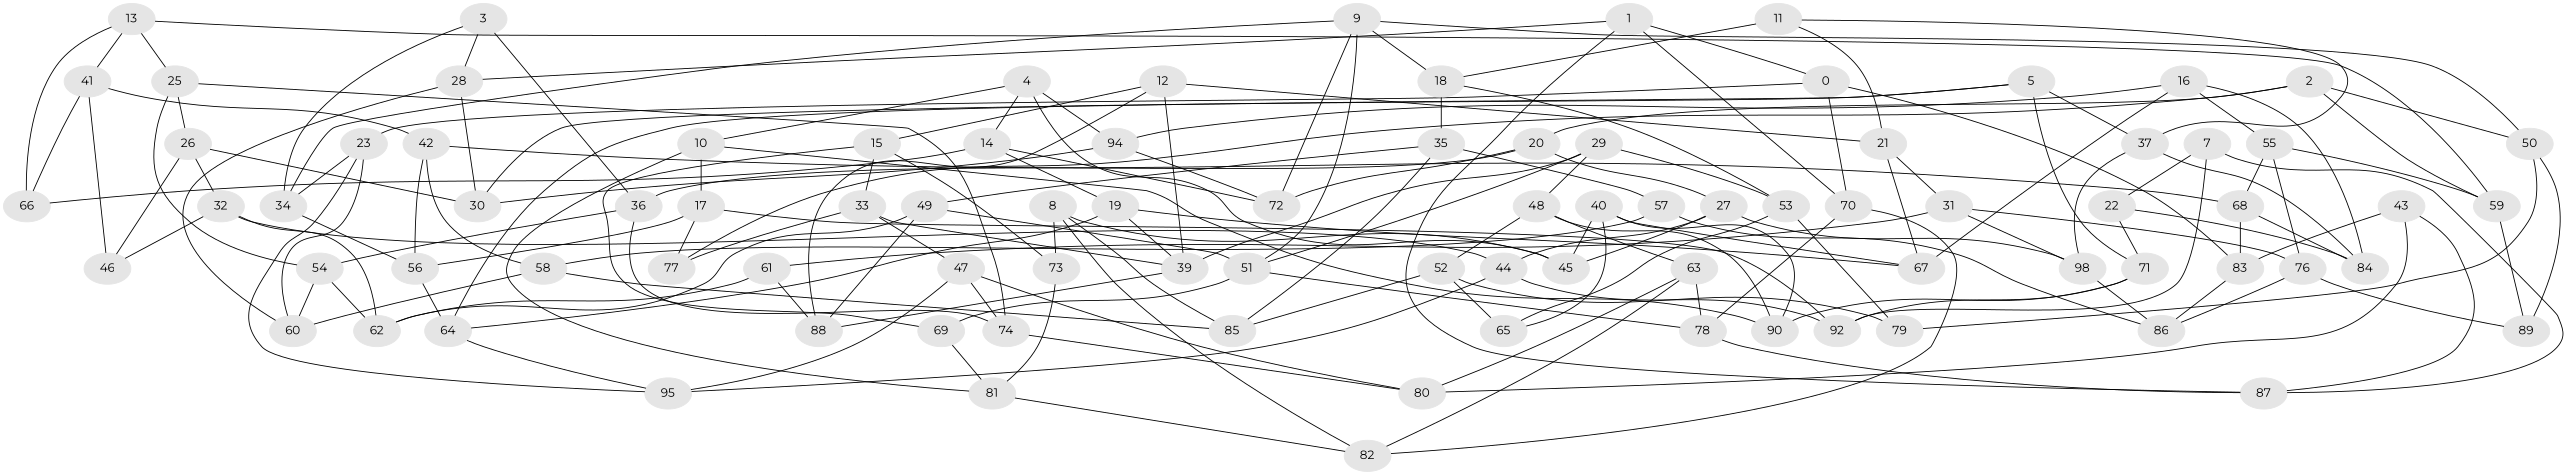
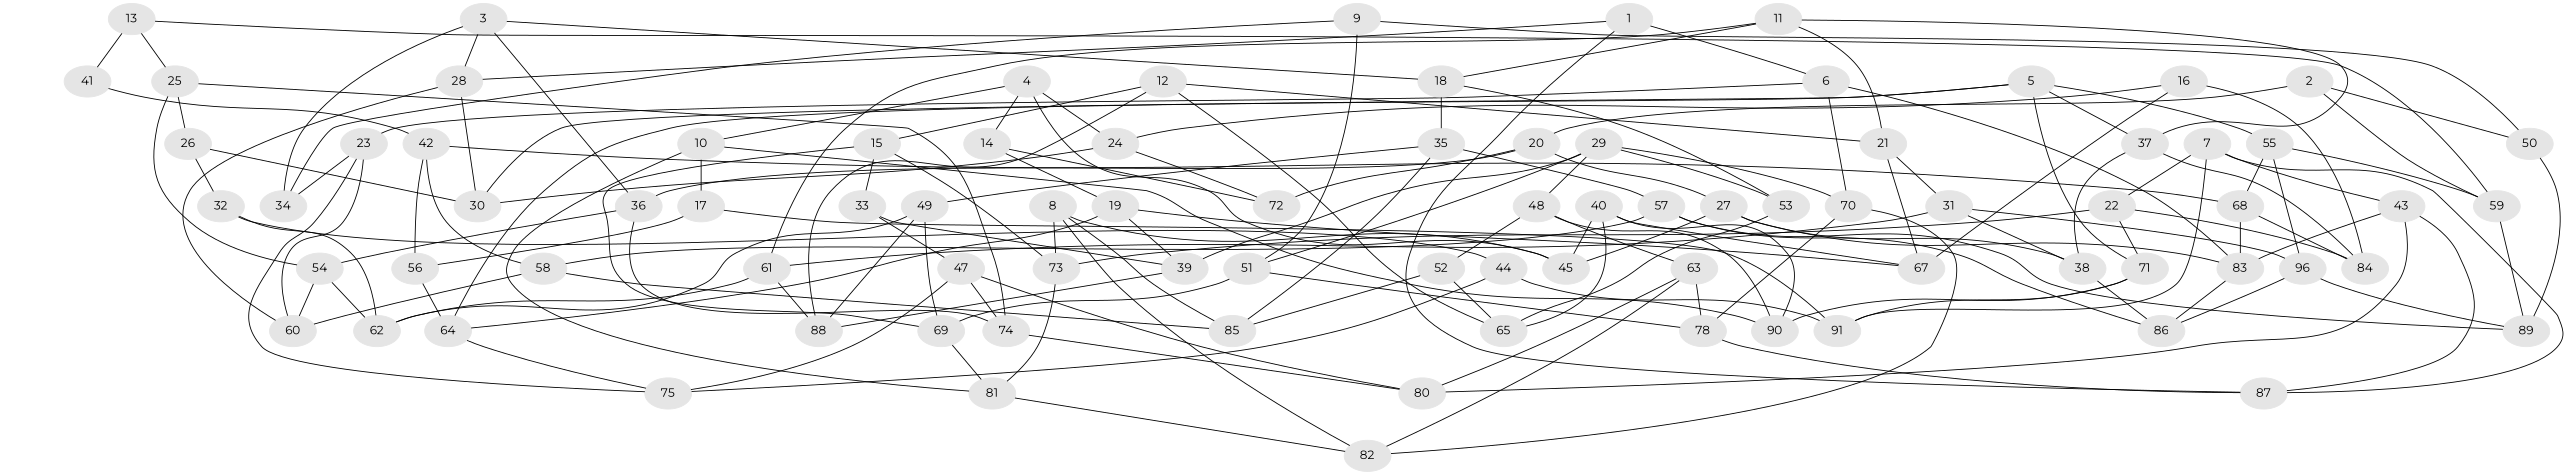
edge "9" -- "18": now "3" -- "18"
edge "11" -- "61": added
node "0": label "0" -> "6"
edge "9" -- "72": removed
edge "16" -- "55": now "5" -- "55"
edge "1" -- "70": now "29" -- "70"
node "94": label "94" -> "24"
edge "7" -- "43": added
edge "12" -- "39": now "12" -- "65"
node "66": removed
edge "22" -- "73": added
edge "49" -- "51": now "49" -- "69"
edge "27" -- "44": now "27" -- "83"
edge "34" -- "56": removed
node "46": removed
node "77": removed
node "98": label "98" -> "38"
node "76": label "76" -> "96"
edge "57" -- "89": added
node "92": label "92" -> "91"
node "79": removed
node "95": label "95" -> "75"
